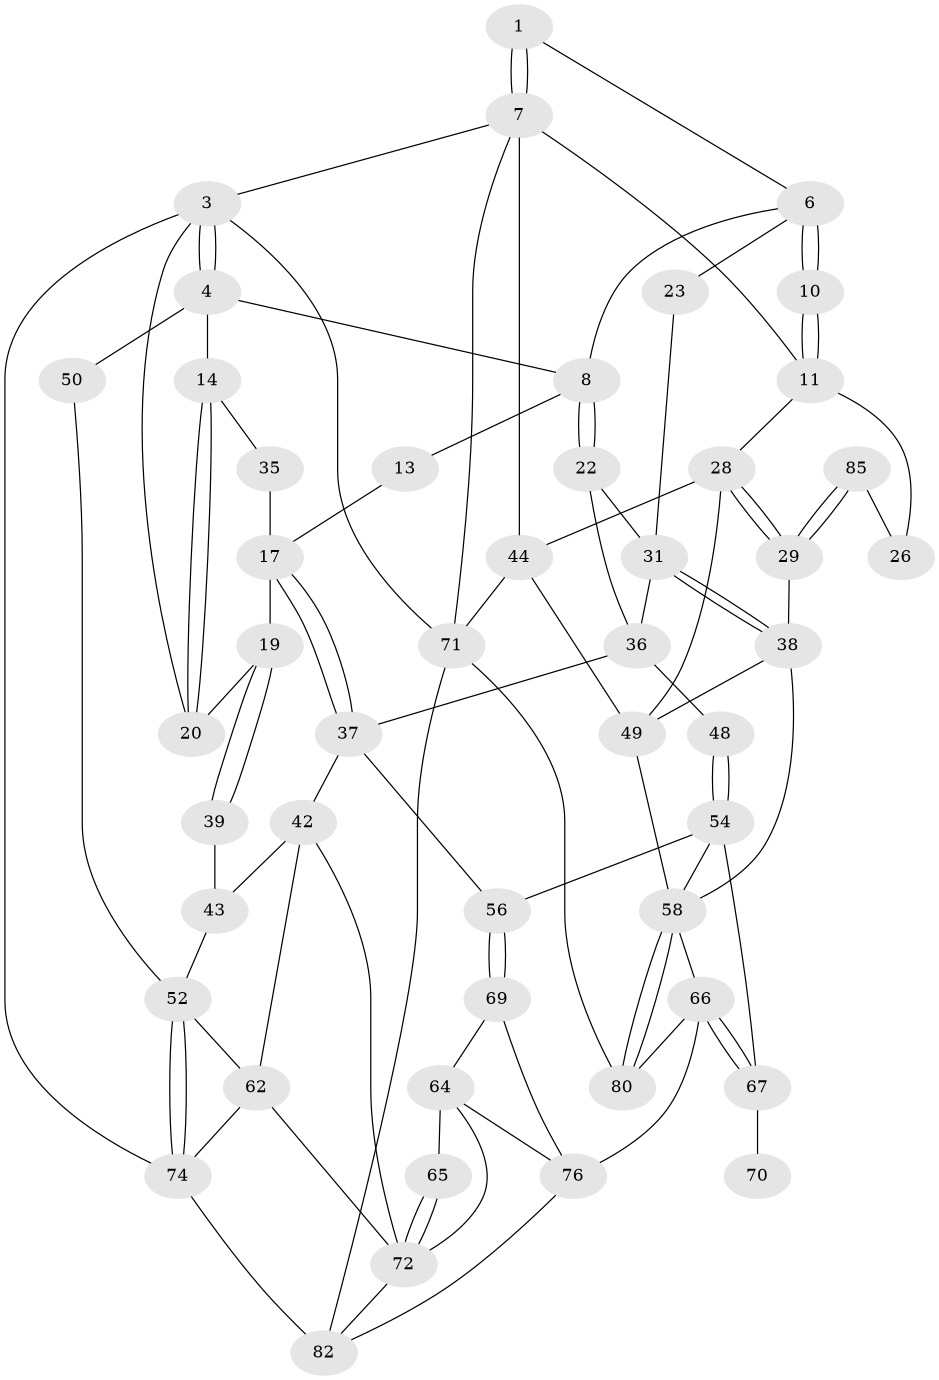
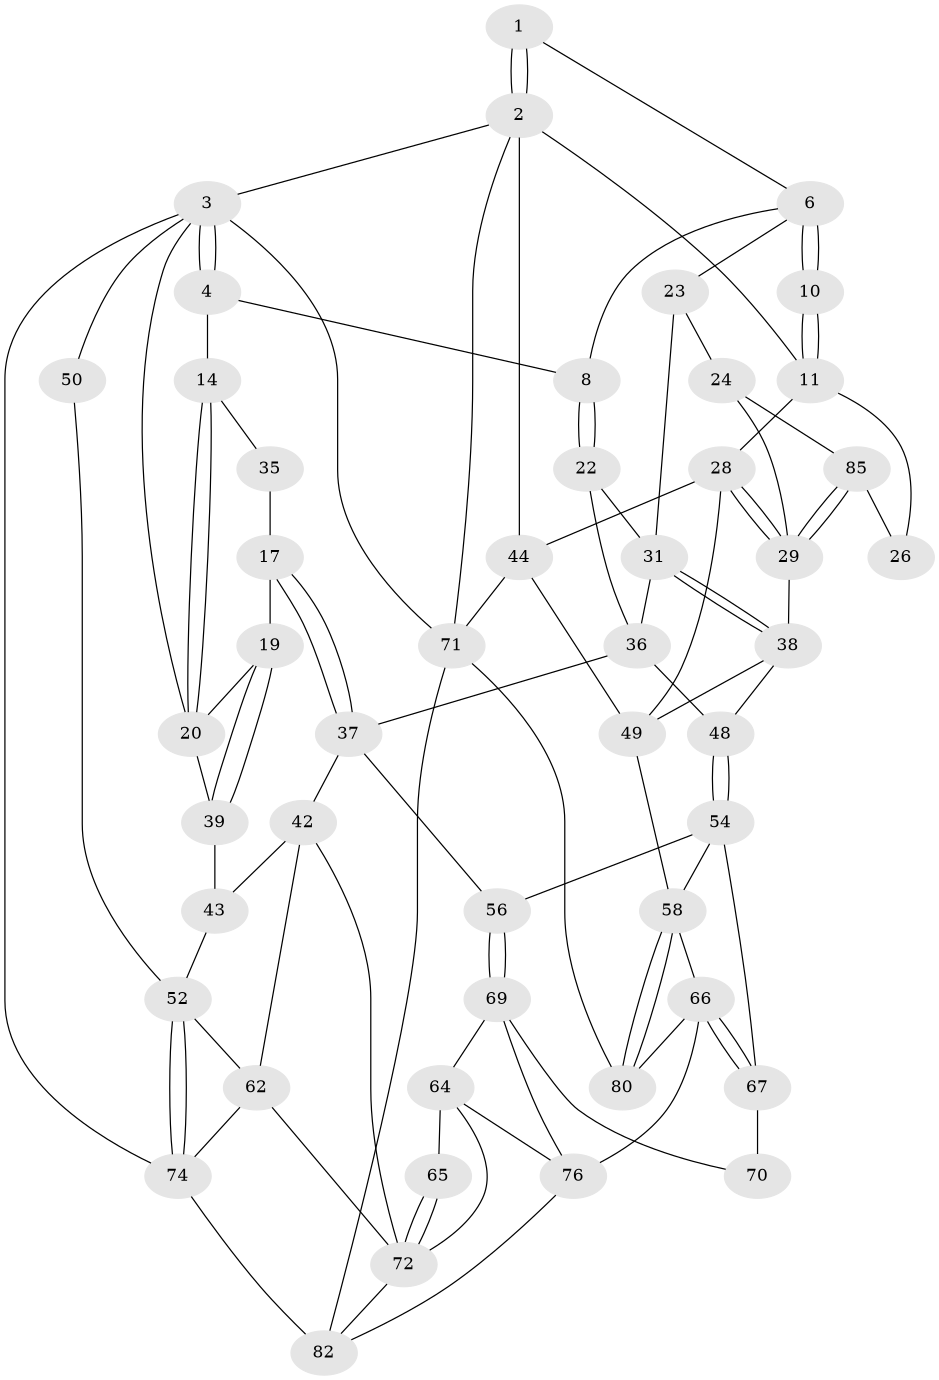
node "7": label "7" -> "2"
edge "4" -- "50": now "3" -- "50"
node "24": added
node "13": removed
edge "20" -- "39": added
edge "38" -- "58": now "38" -- "48"
edge "69" -- "70": added
